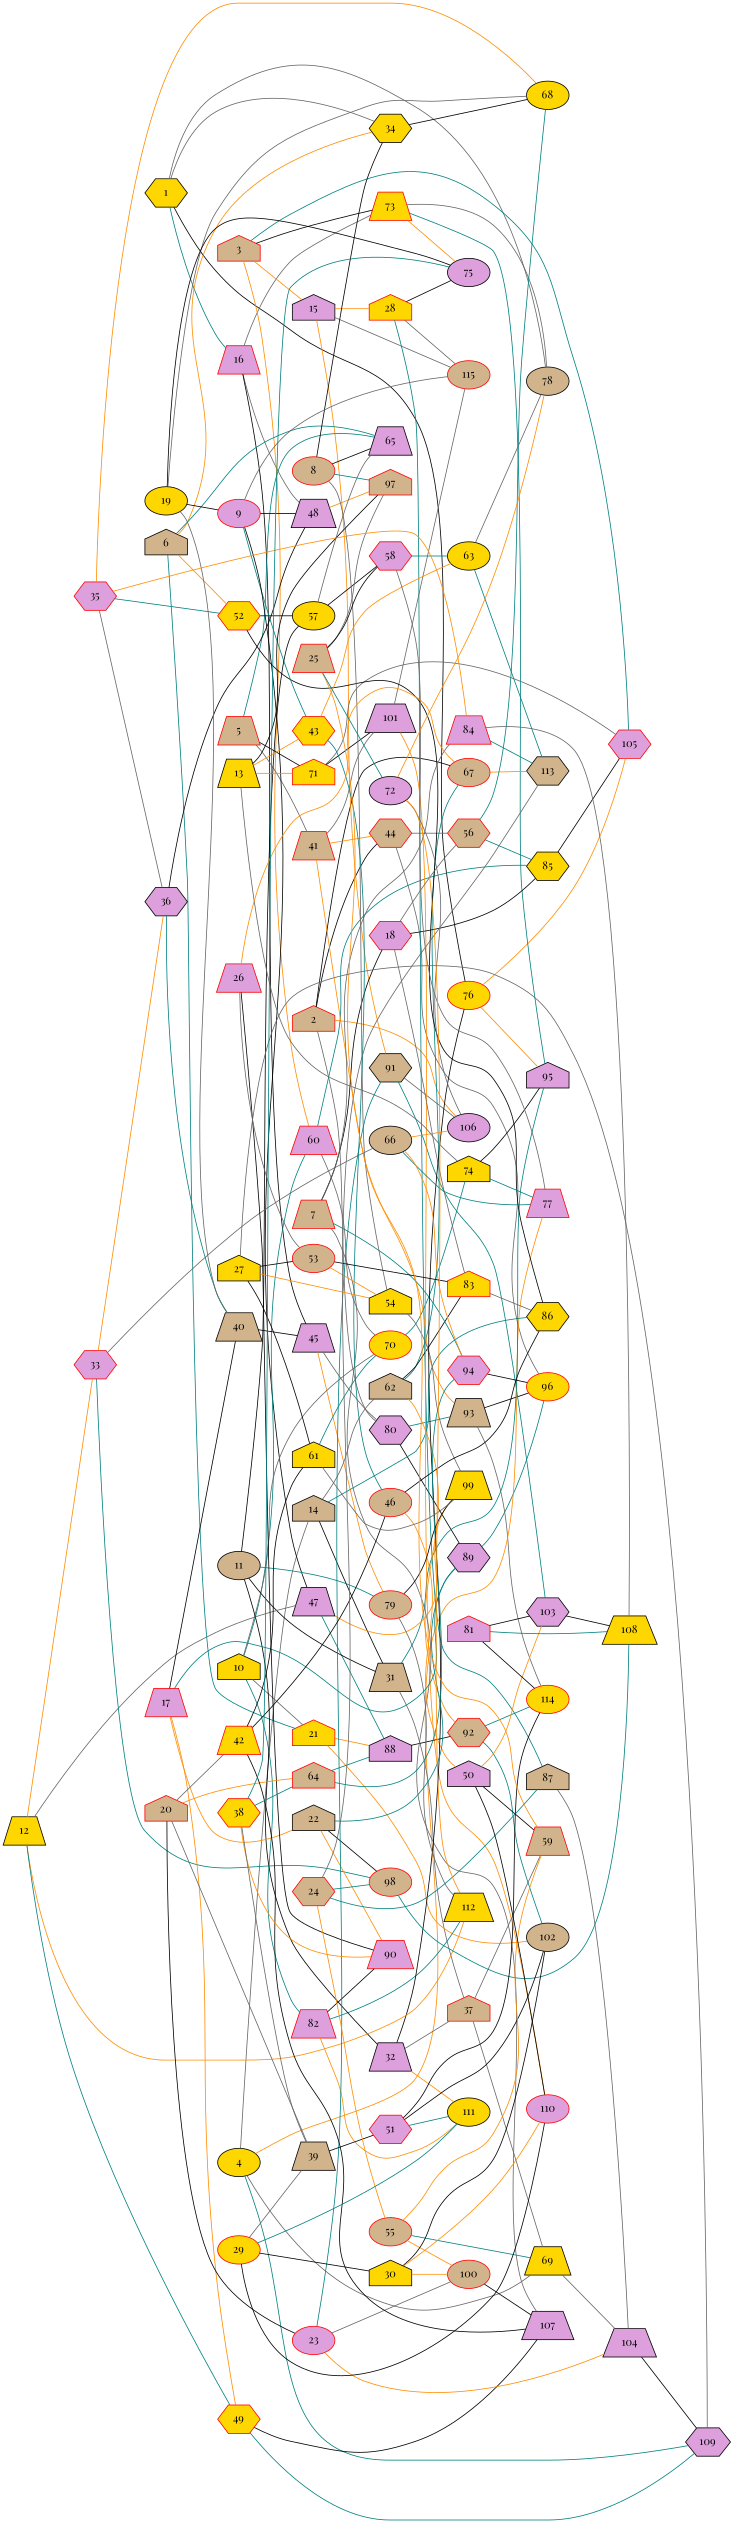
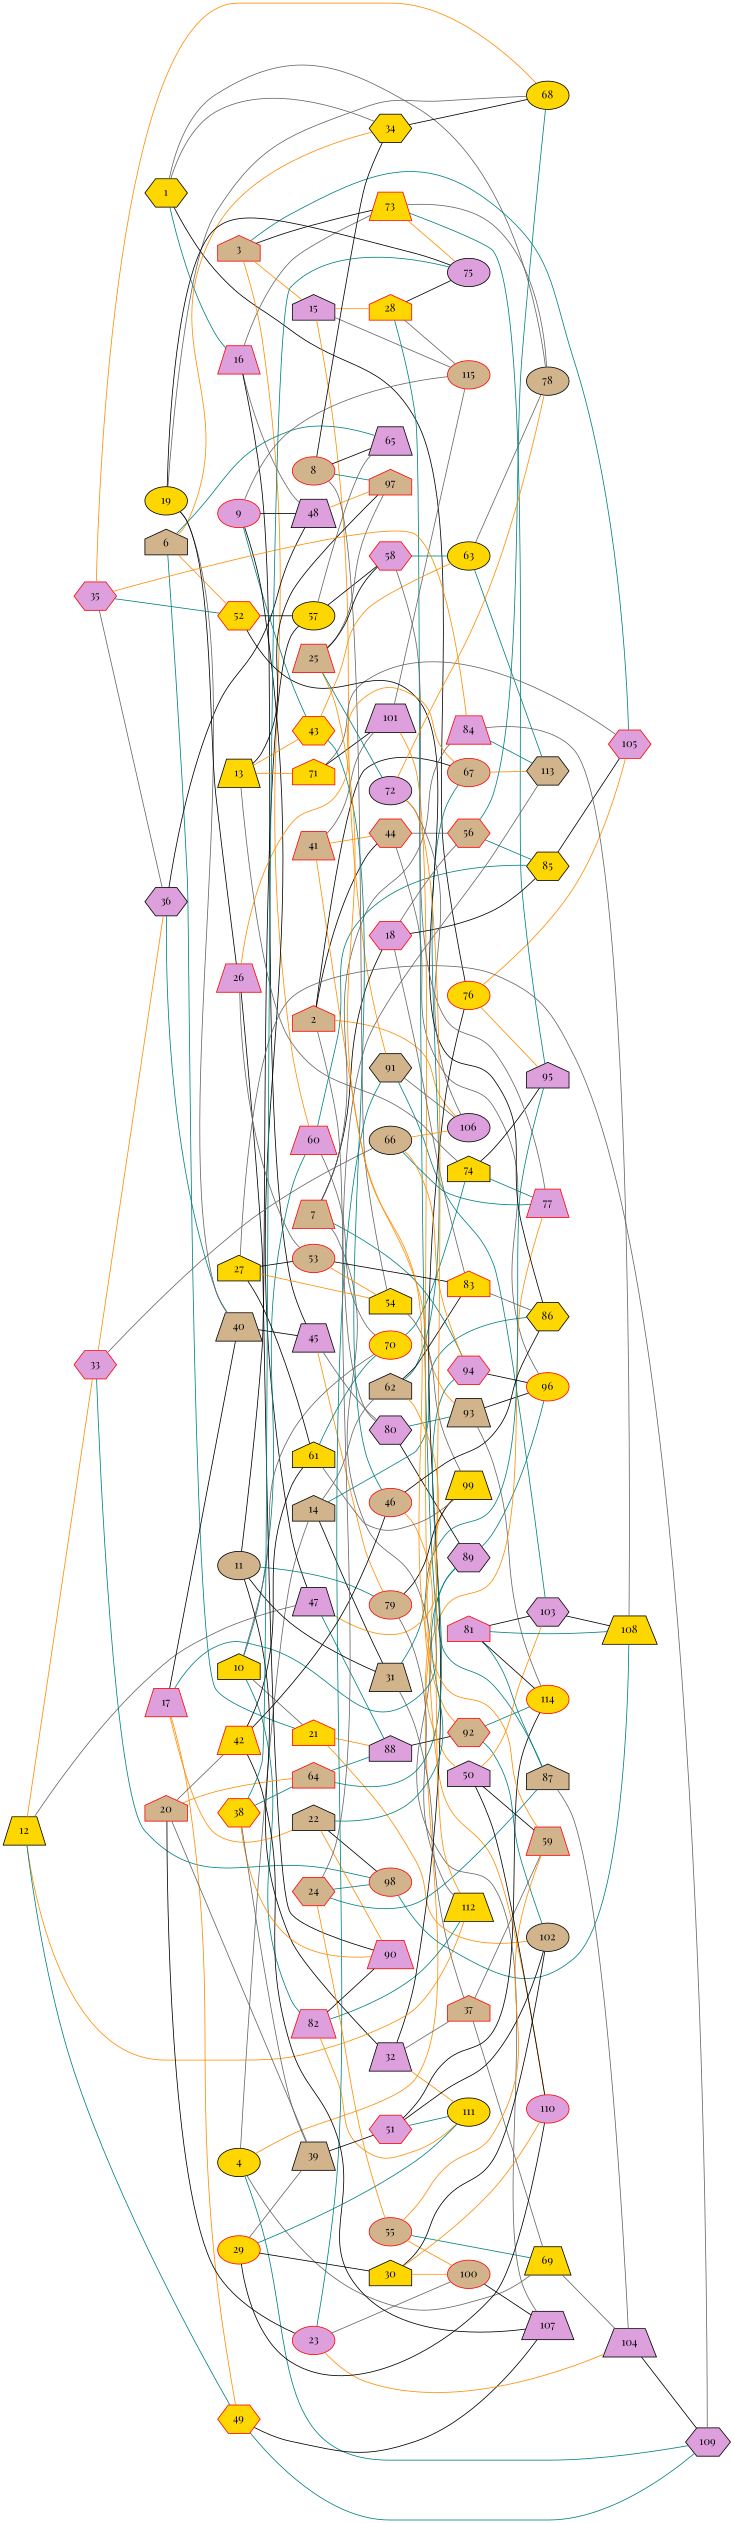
edge "19" -- "9": now "19" -- "26"
node "5": removed
edge "81" -- "87": added
